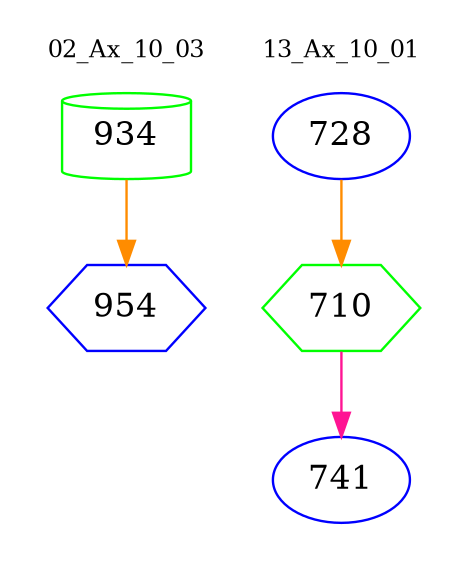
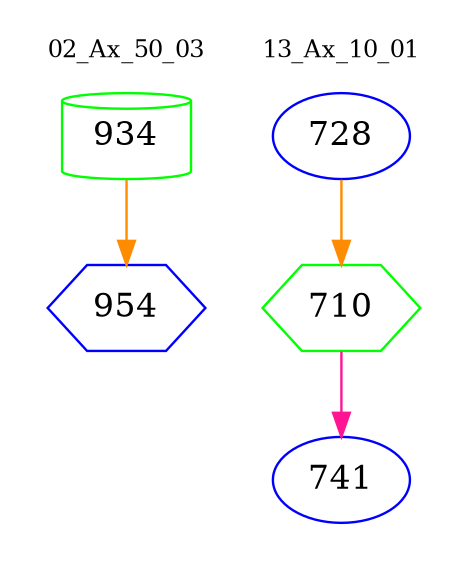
cluster "02_Ax_10_03": label "02_Ax_10_03" -> "02_Ax_50_03"
